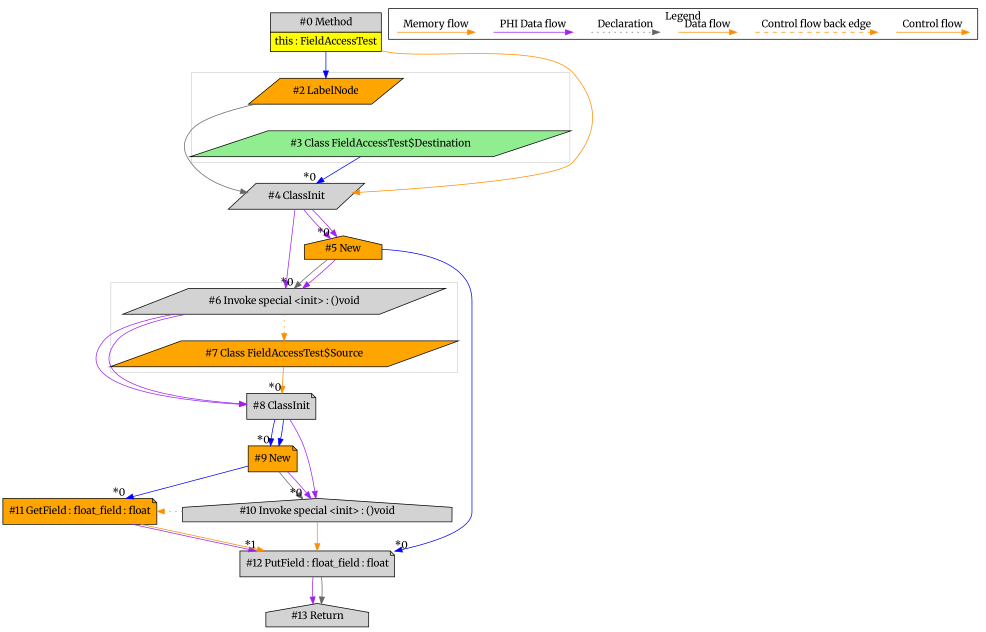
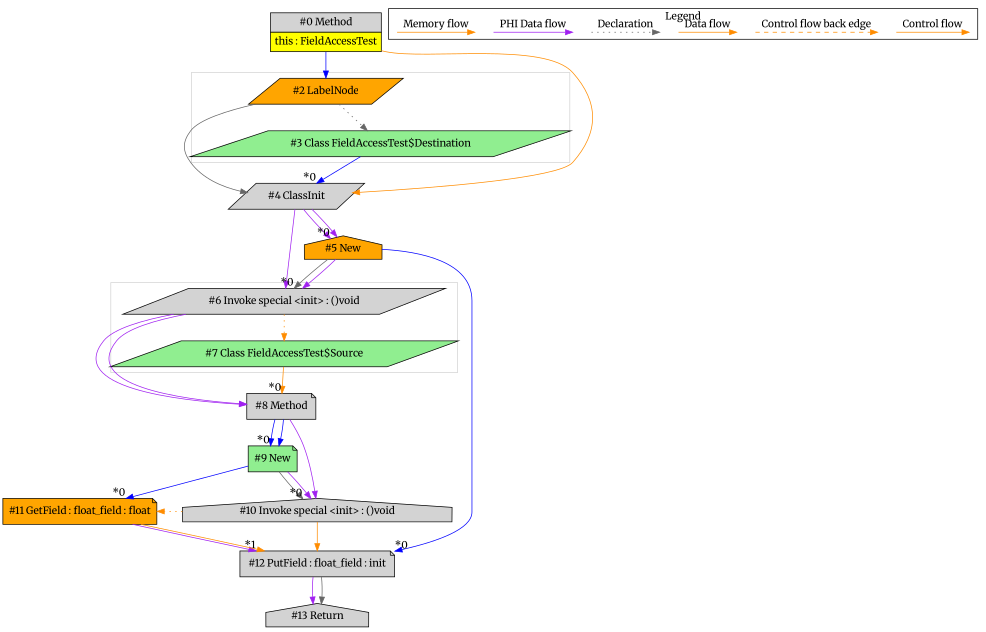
edge "#2 LabelNode" -> "#3 Class FieldAccessTest$Destination": added
node "#7 Class FieldAccessTest$Source": fillcolor orange -> lightgreen
node "#8 ClassInit": label "#8 ClassInit" -> "#8 Method"
node "#9 New": fillcolor orange -> lightgreen
node "#12 PutField : float_field : float": label "#12 PutField : float_field : float" -> "#12 PutField : float_field : init"
